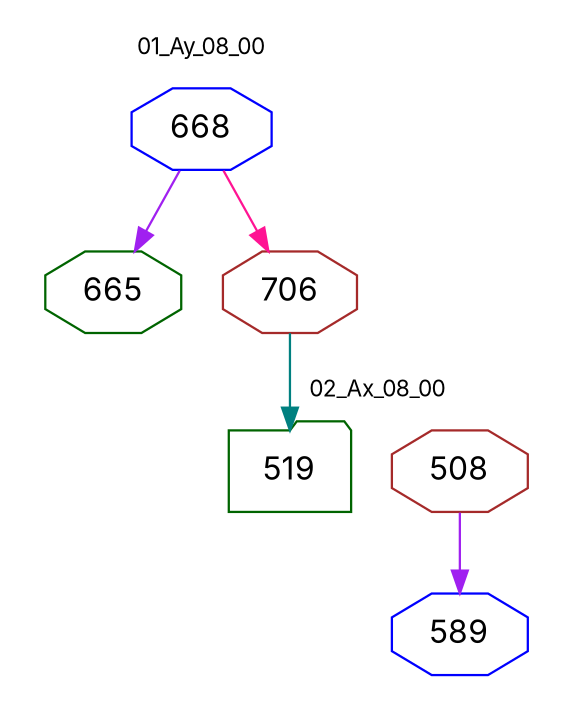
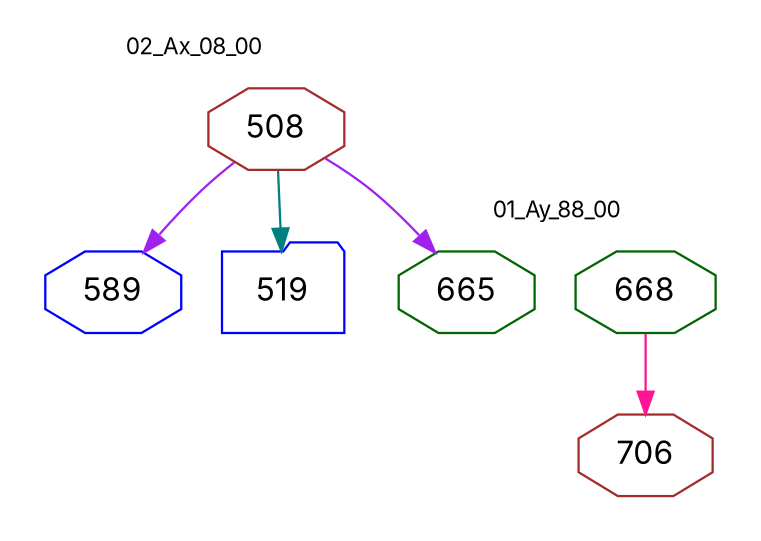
cluster "01_Ay_08_00": label "01_Ay_08_00" -> "01_Ay_88_00"
node "668": color blue -> darkgreen
edge "668" -> "665": now "508" -> "665"
edge "706" -> "519": now "508" -> "519"
node "519": color darkgreen -> blue
